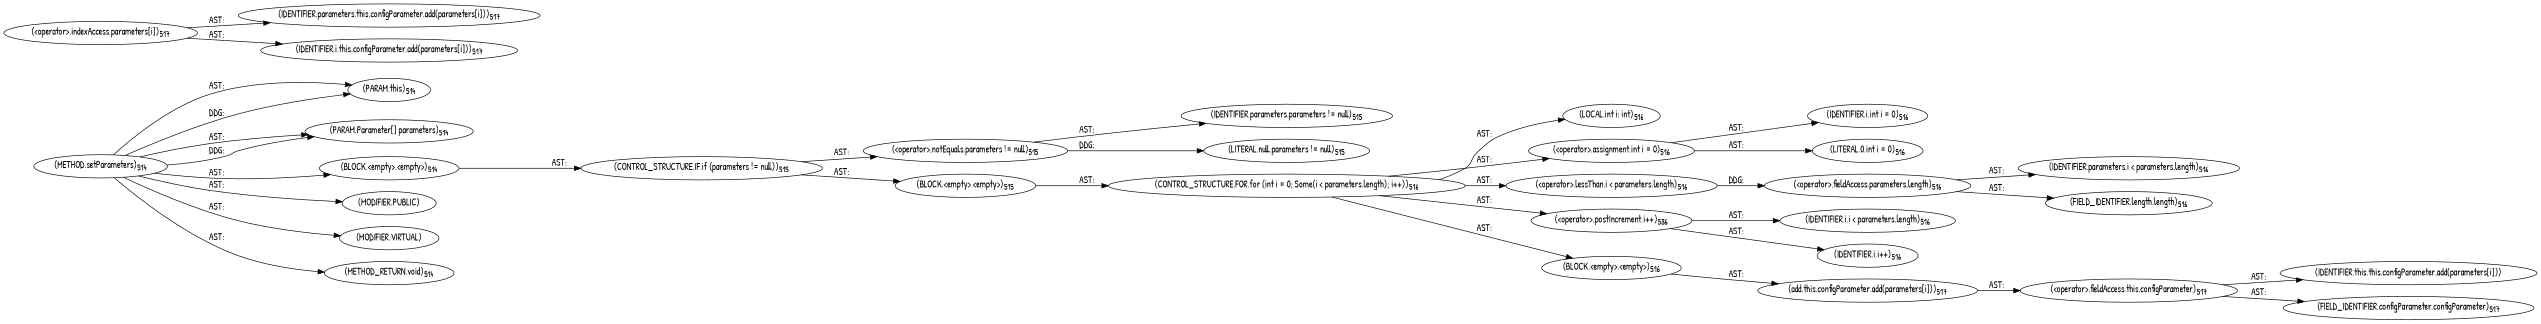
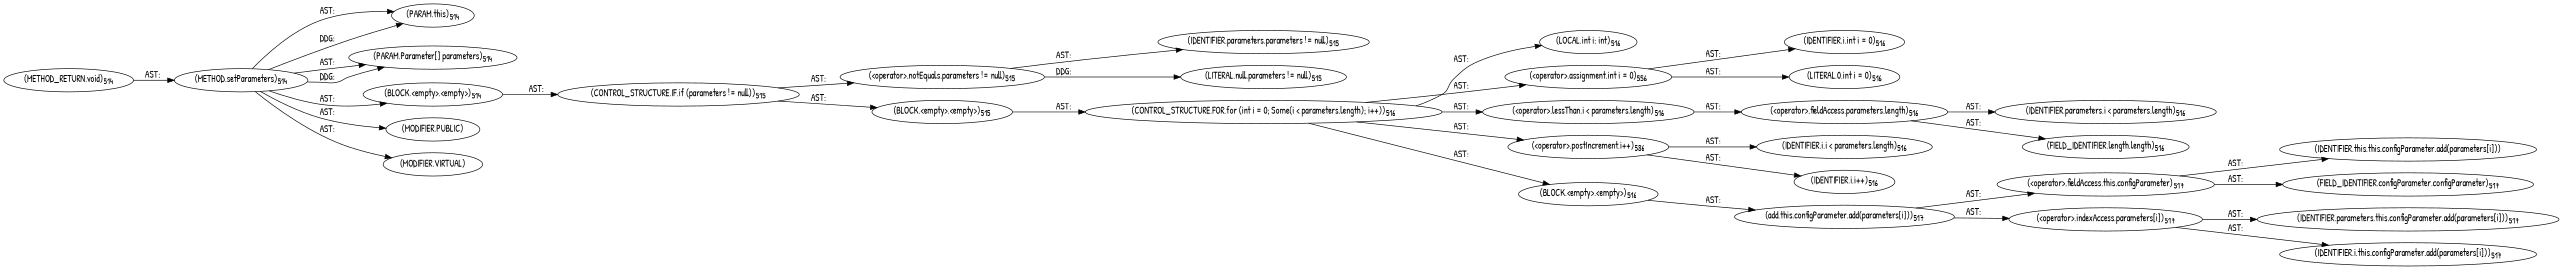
node "(<operator>.assignment,int i = 0)": text "516" -> "556"
edge "(<operator>.lessThan,i < parameters.length)" -> "(<operator>.fieldAccess,parameters.length)": label "DDG: " -> "AST: "
edge "(add,this.configParameter.add(parameters[i]))" -> "(<operator>.indexAccess,parameters[i])": added, label "AST:"
edge "(METHOD,setParameters)" -> "(METHOD_RETURN,void)": reversed
